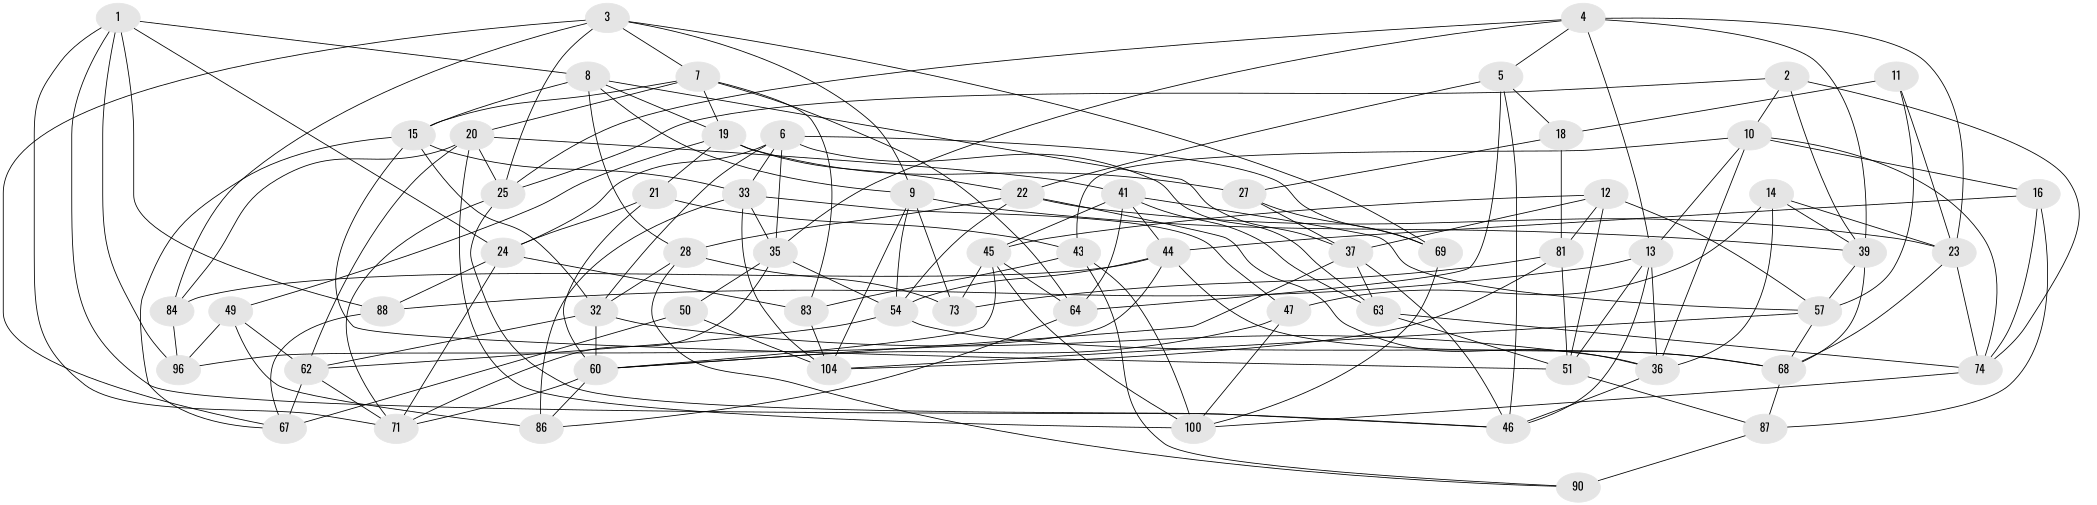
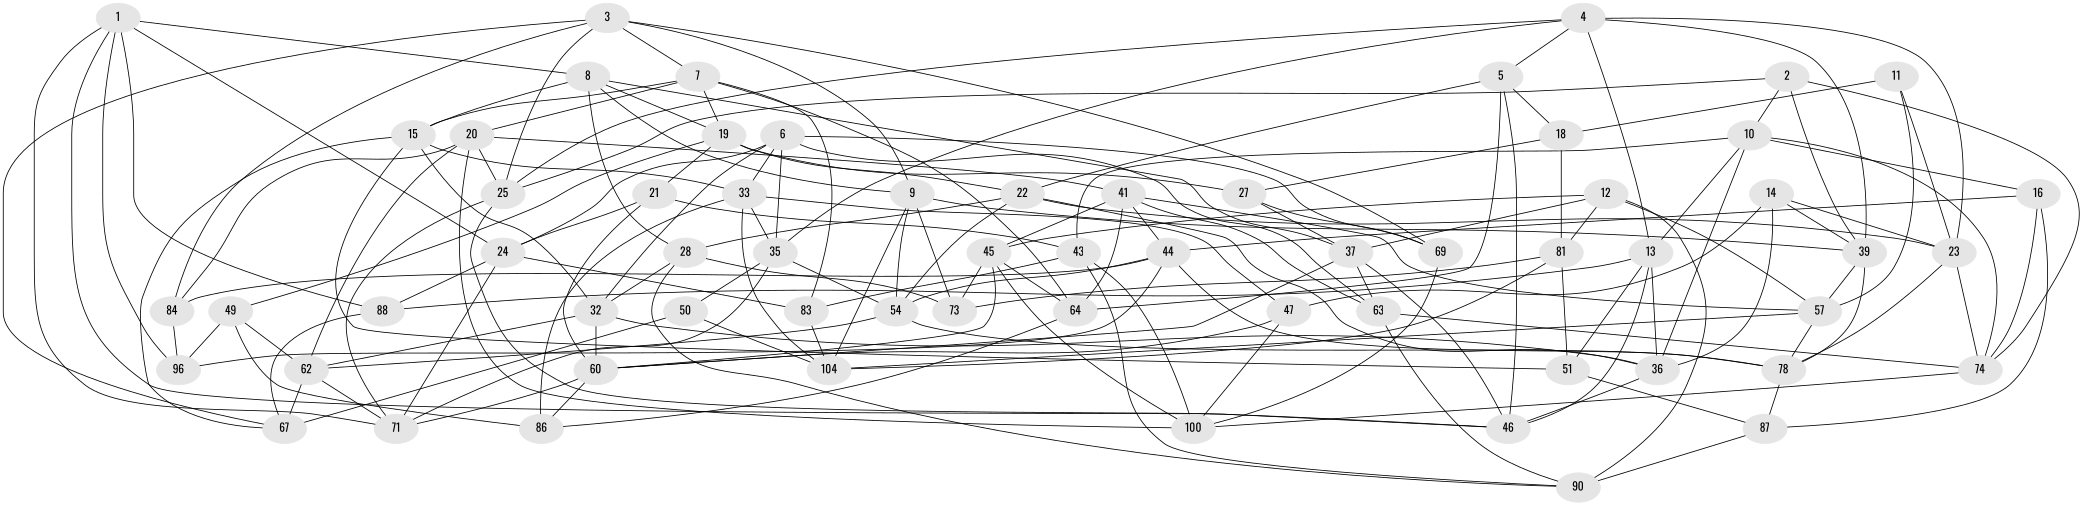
edge "12" -- "51": now "12" -- "90"
edge "63" -- "51": now "63" -- "90"
node "68": label "68" -> "78"
